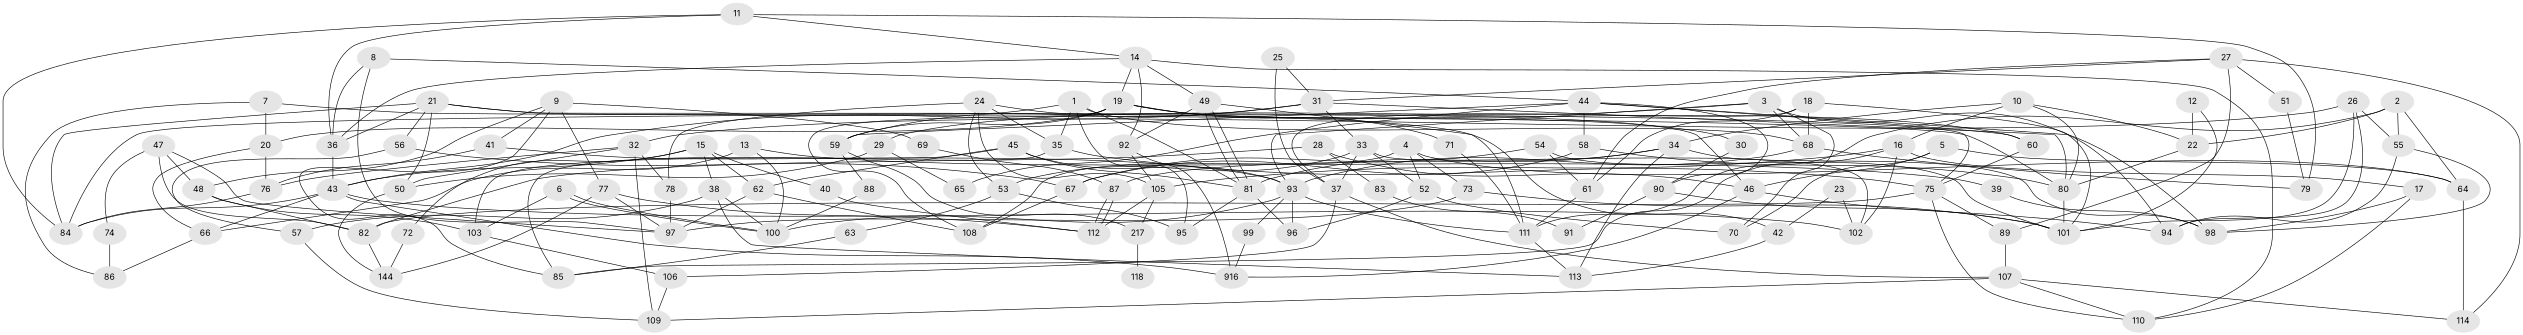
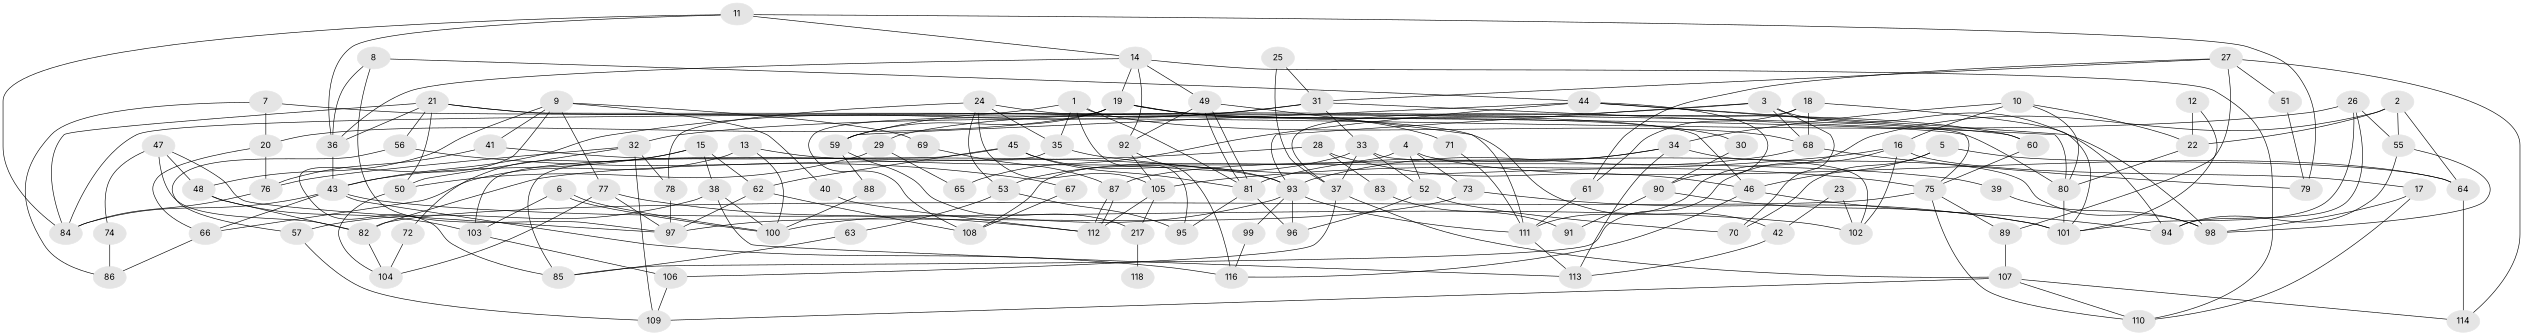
node "54": removed
node "58": removed
edge "15" -- "40": now "9" -- "40"
node "144": label "144" -> "104"
node "916": label "916" -> "116"
